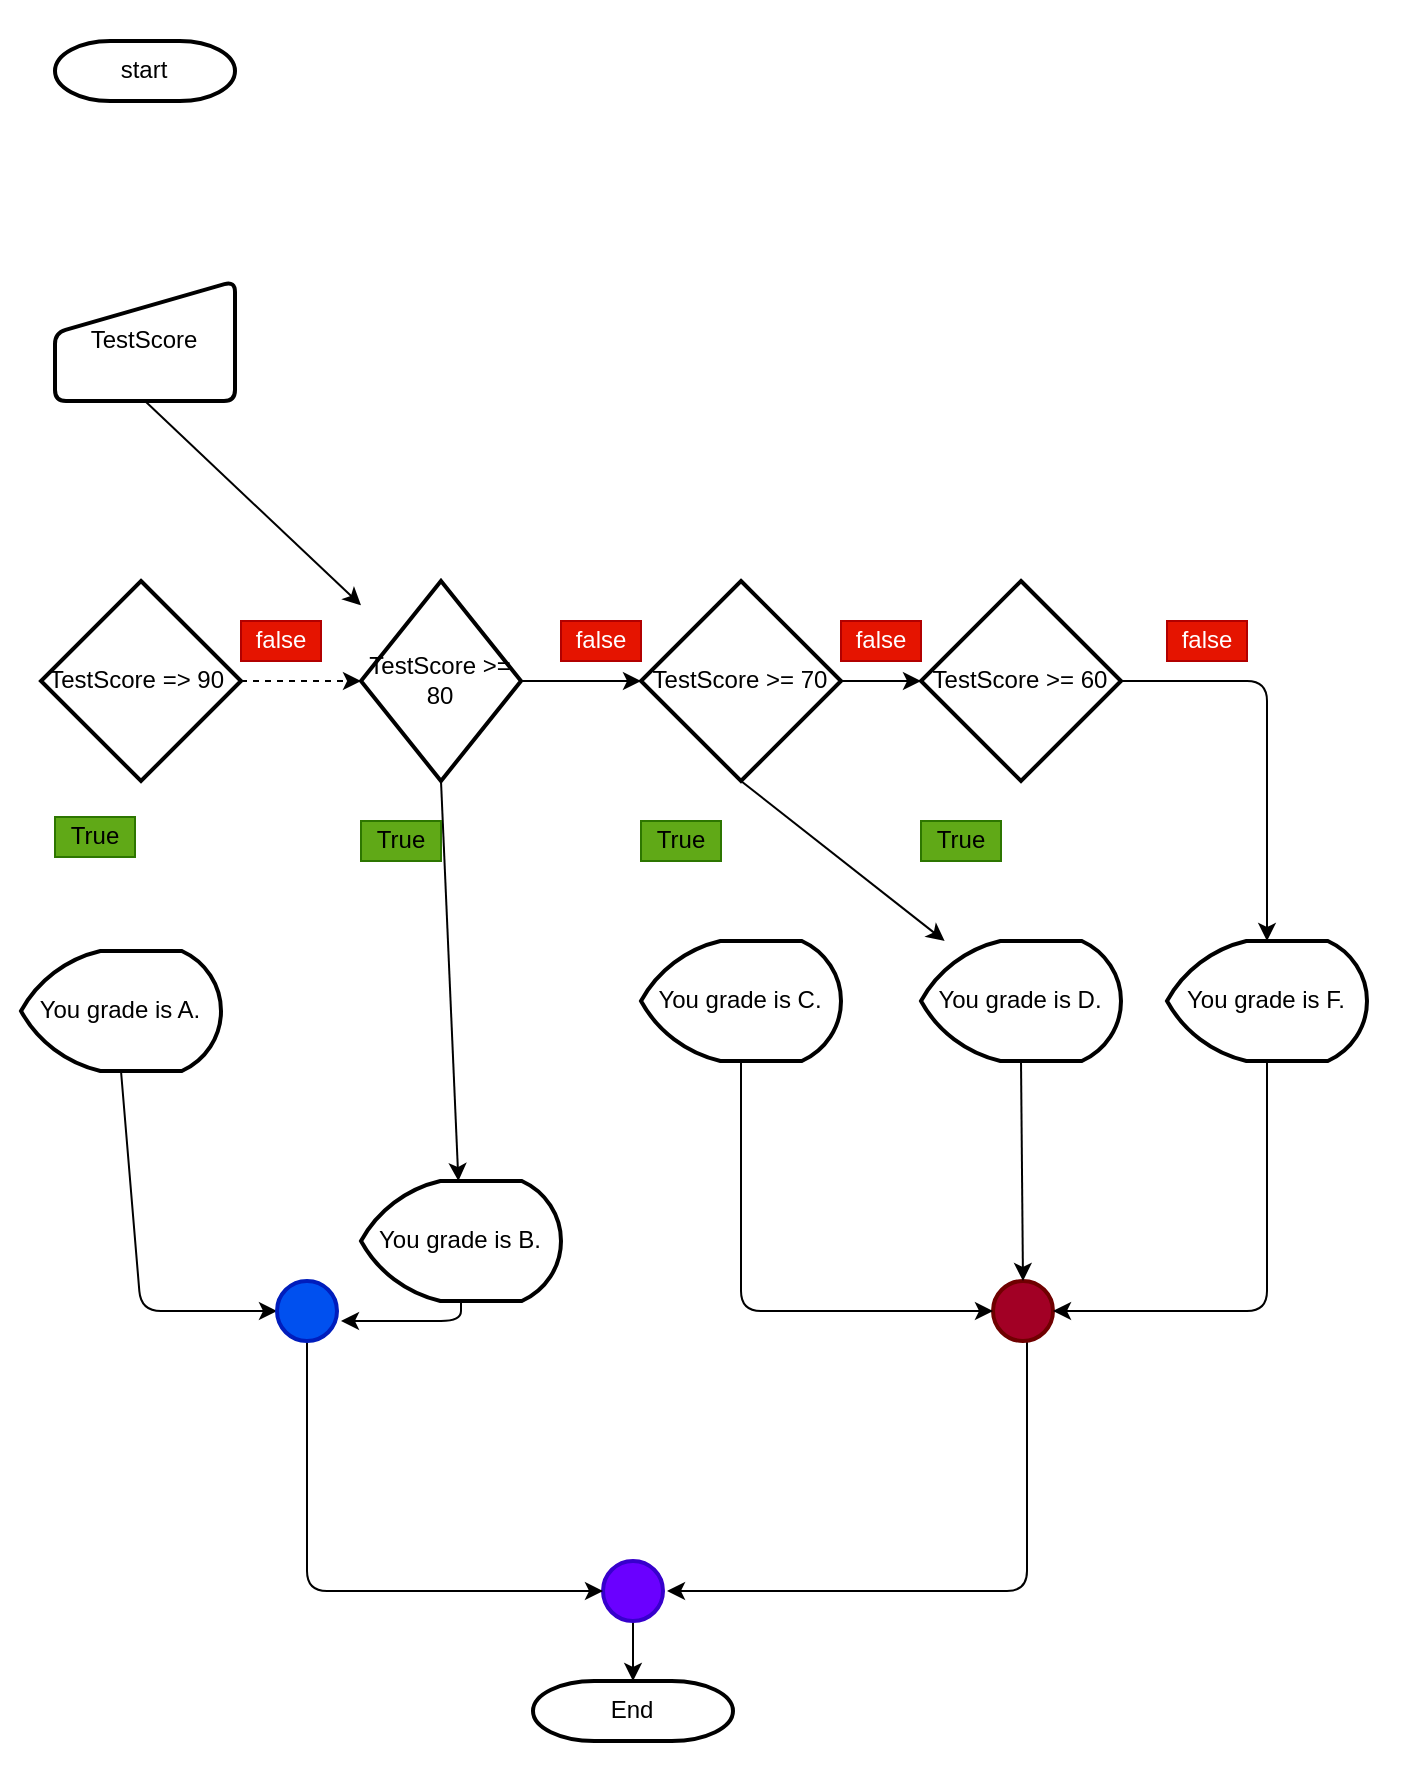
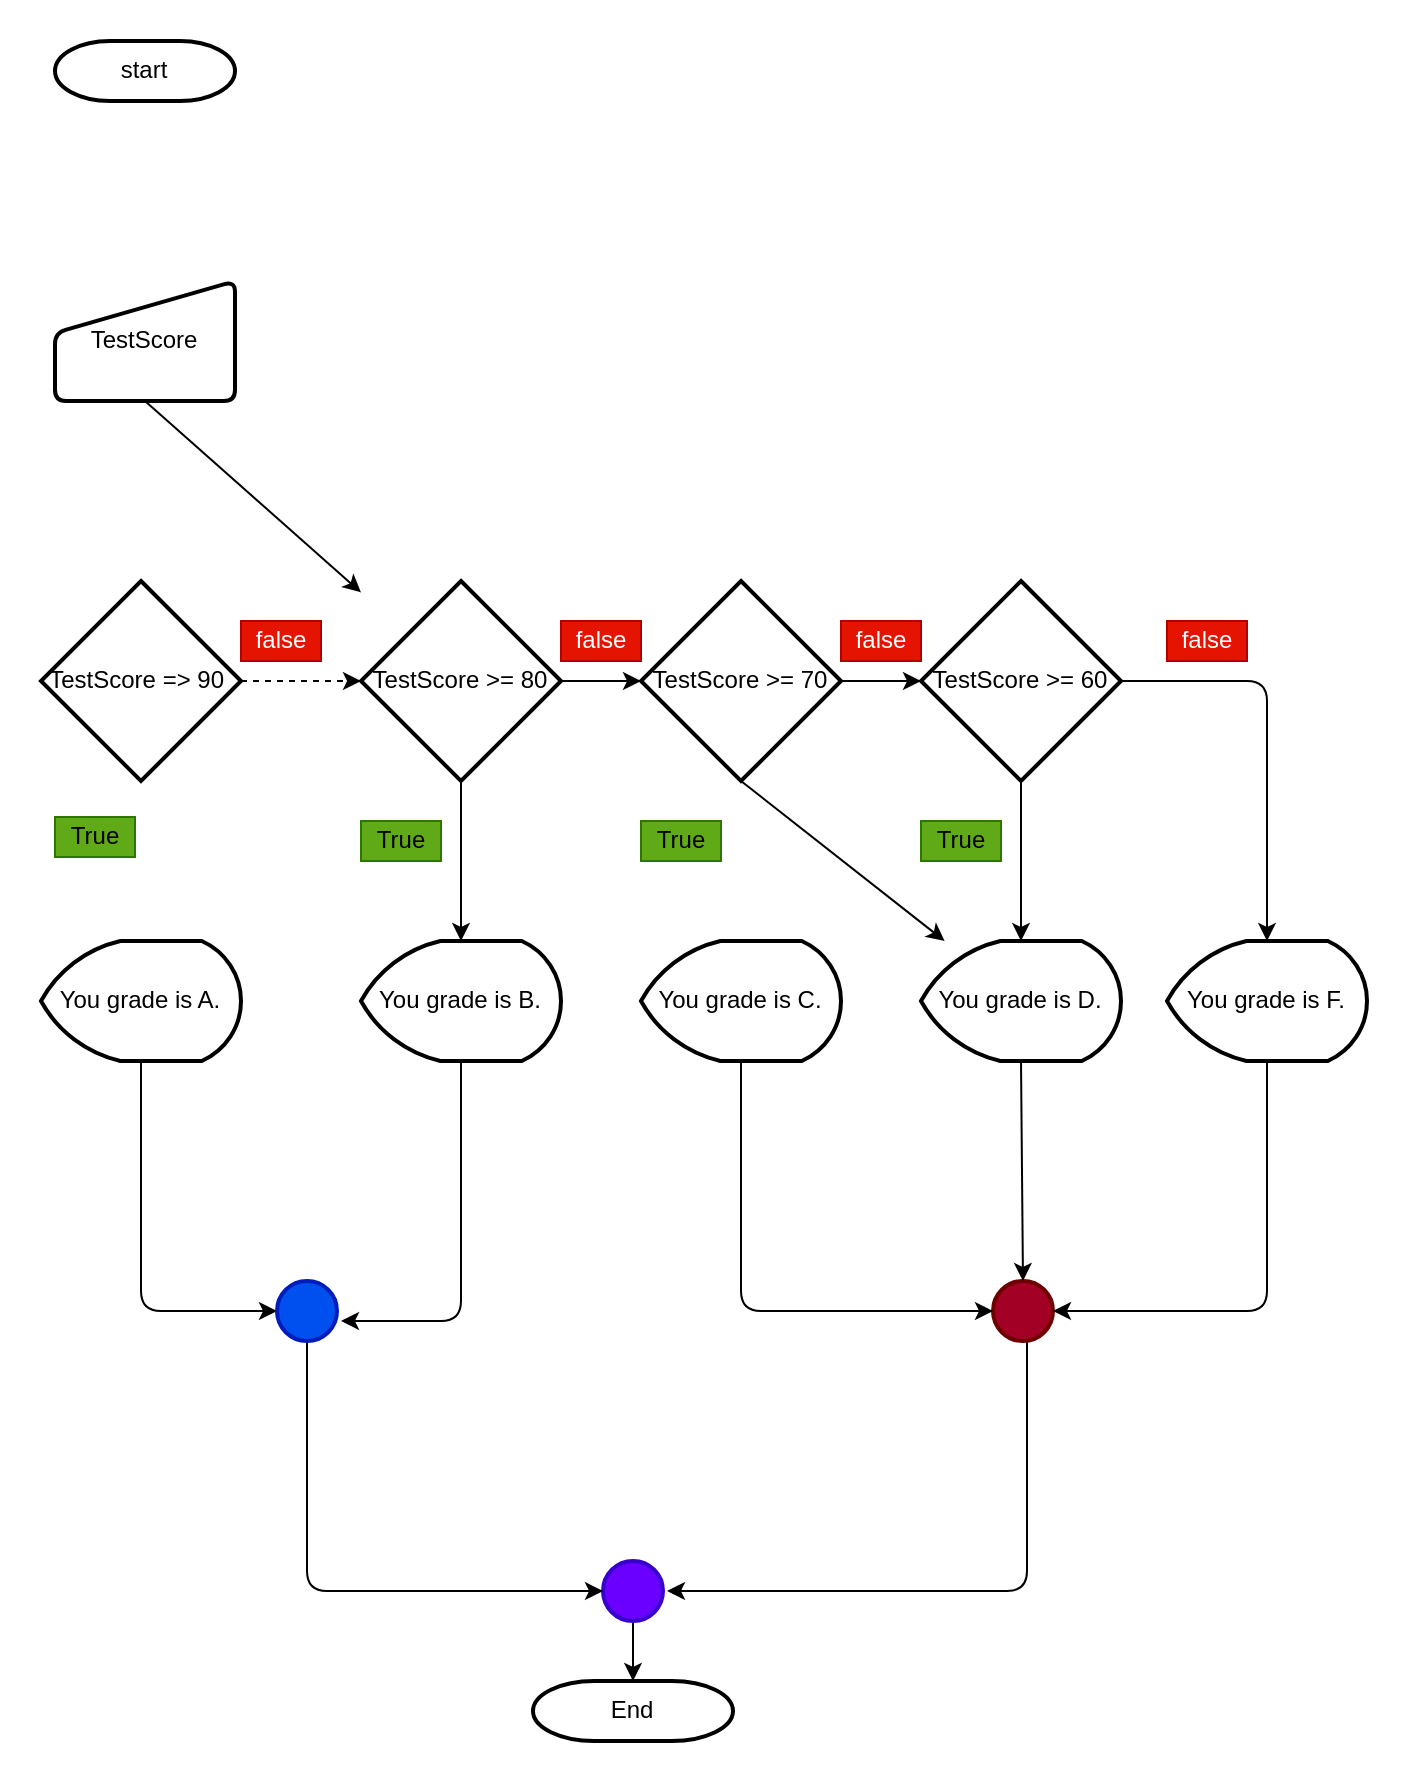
node "TestScore >= 80": size 160x200 -> 200x200
edge "TestScore >= 60" -> "You grade is D.": added
node "You grade is A.": moved (121, 1011) -> (141, 1001)
node "You grade is B.": moved (461, 1241) -> (461, 1001)
